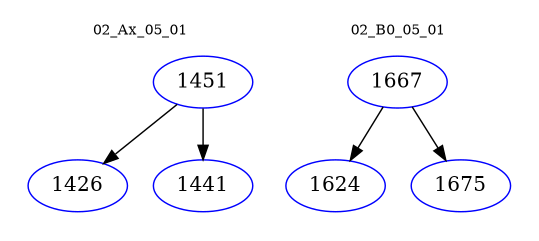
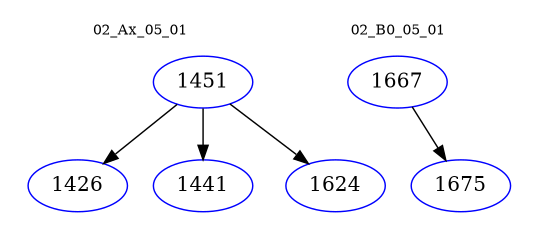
edge "1667" -> "1624": now "1451" -> "1624"
